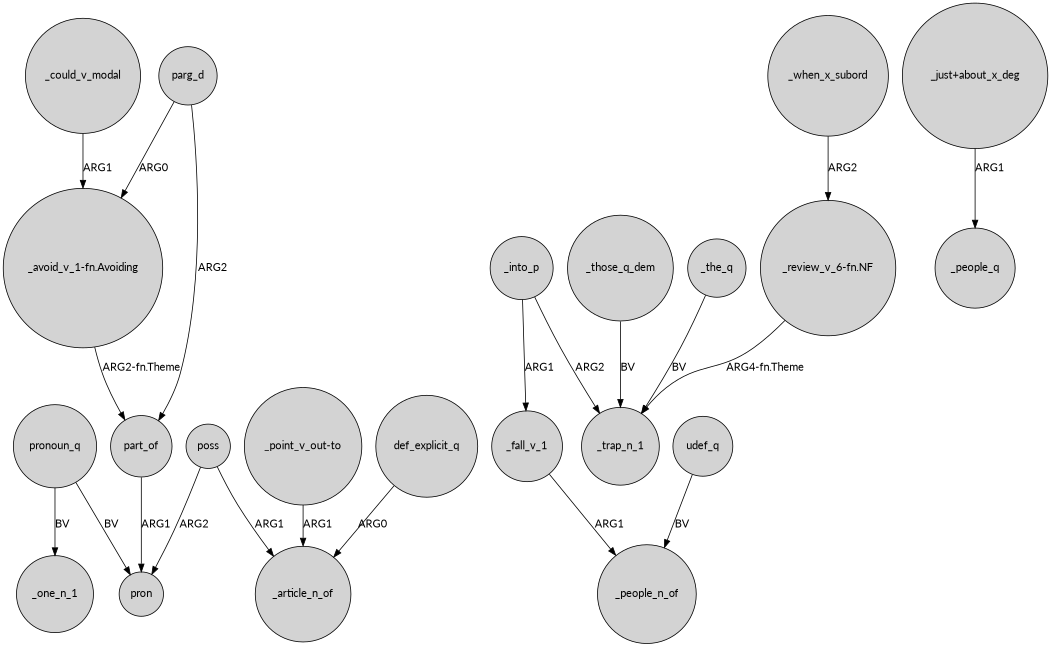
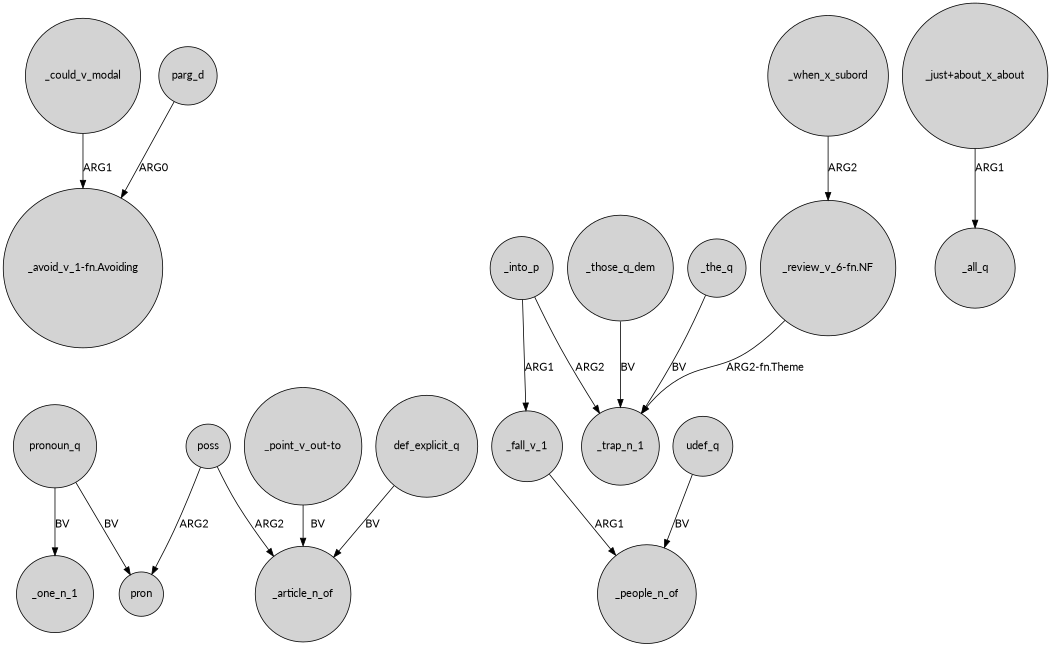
node "_just+about_x_deg": label "_just+about_x_deg" -> "_just+about_x_about"
node "_people_q": label "_people_q" -> "_all_q"
edge "_review_v_6-fn.NF" -> "_trap_n_1": label "ARG4-fn.Theme" -> "ARG2-fn.Theme"
node "part_of": removed
edge "poss" -> "_article_n_of": label "ARG1" -> "ARG2"
edge "_point_v_out-to" -> "_article_n_of": label "ARG1" -> "BV"
edge "def_explicit_q" -> "_article_n_of": label "ARG0" -> "BV"
